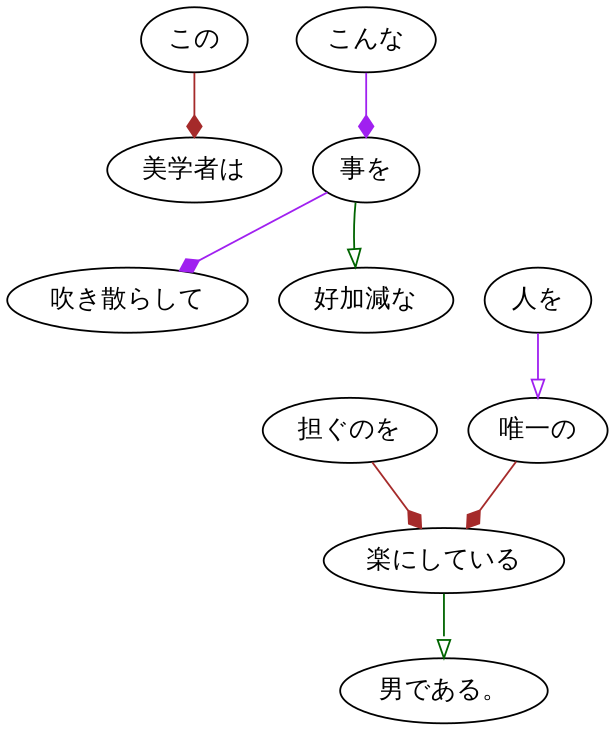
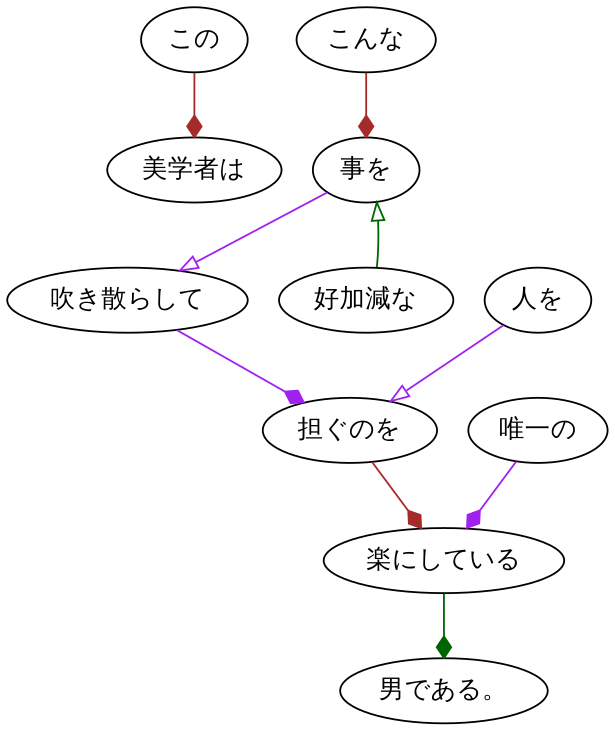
edge "こんな" -> "事を": color purple -> brown
edge "事を" -> "好加減な": reversed
edge "事を" -> "吹き散らして": arrowhead diamond -> onormal
edge "人を" -> "唯一の": now "人を" -> "担ぐのを"
edge "吹き散らして" -> "担ぐのを": added
edge "唯一の" -> "楽にしている": color brown -> purple
edge "楽にしている" -> "男である。": arrowhead onormal -> diamond
